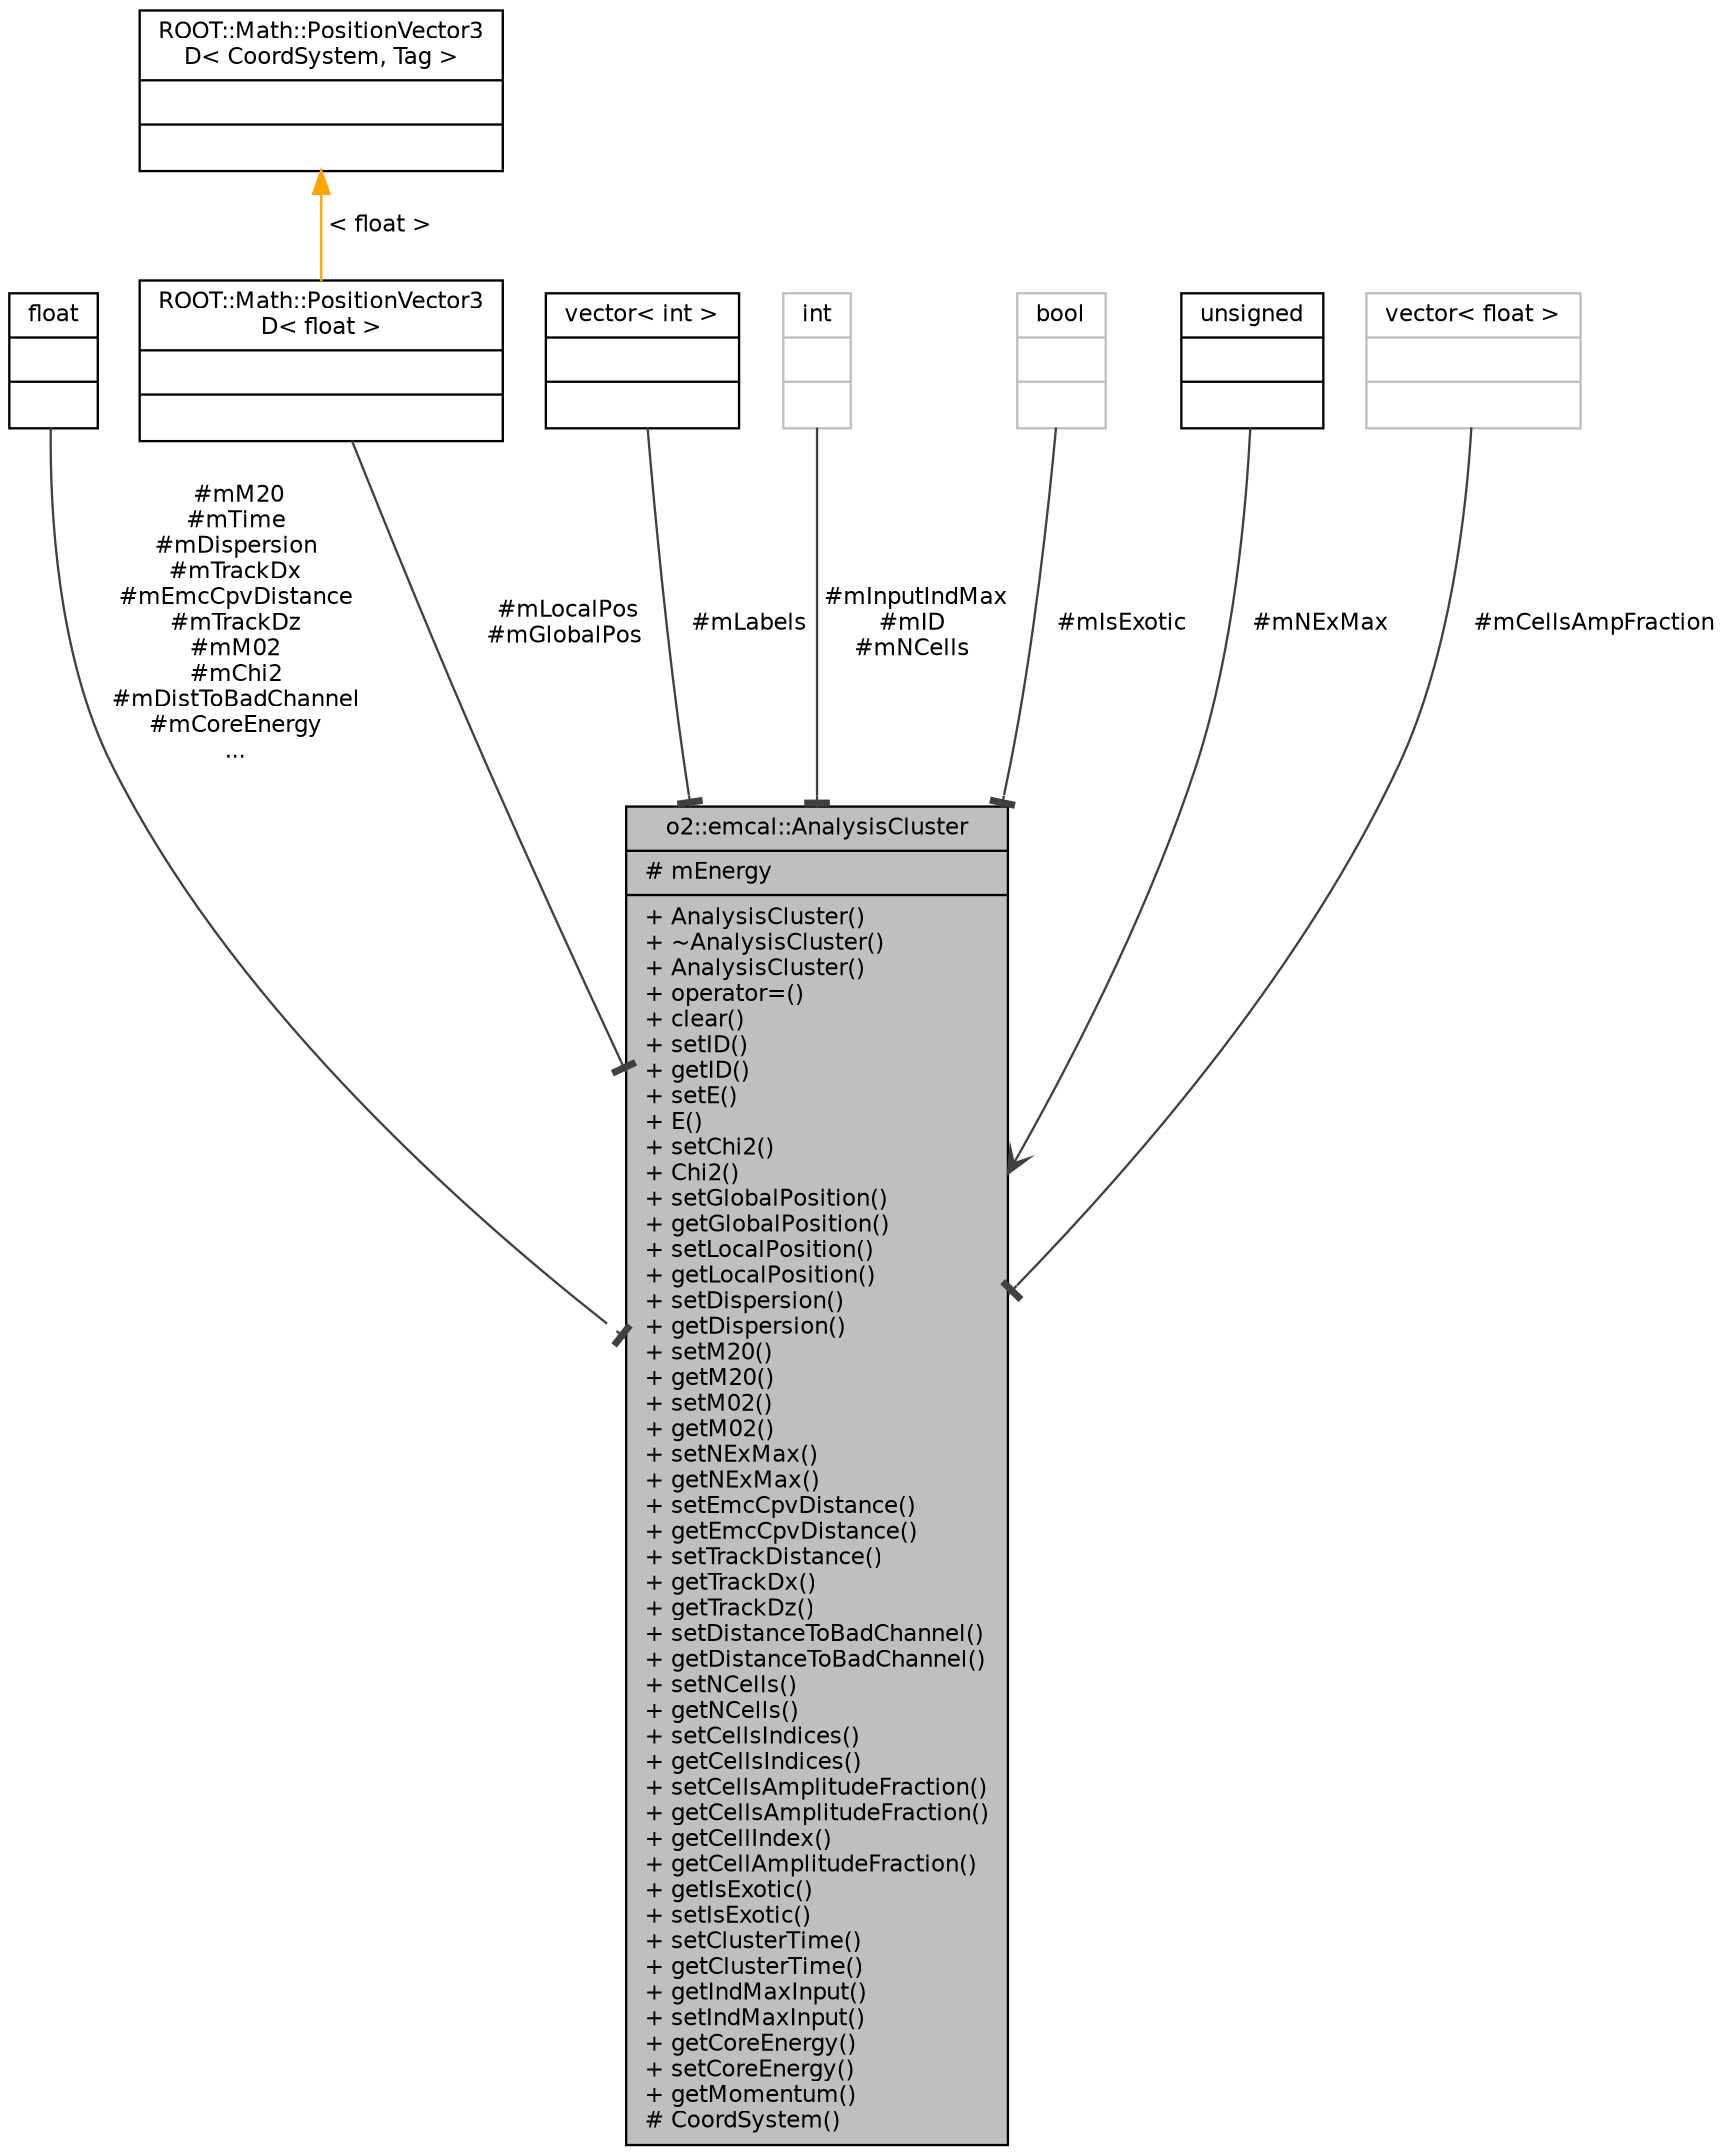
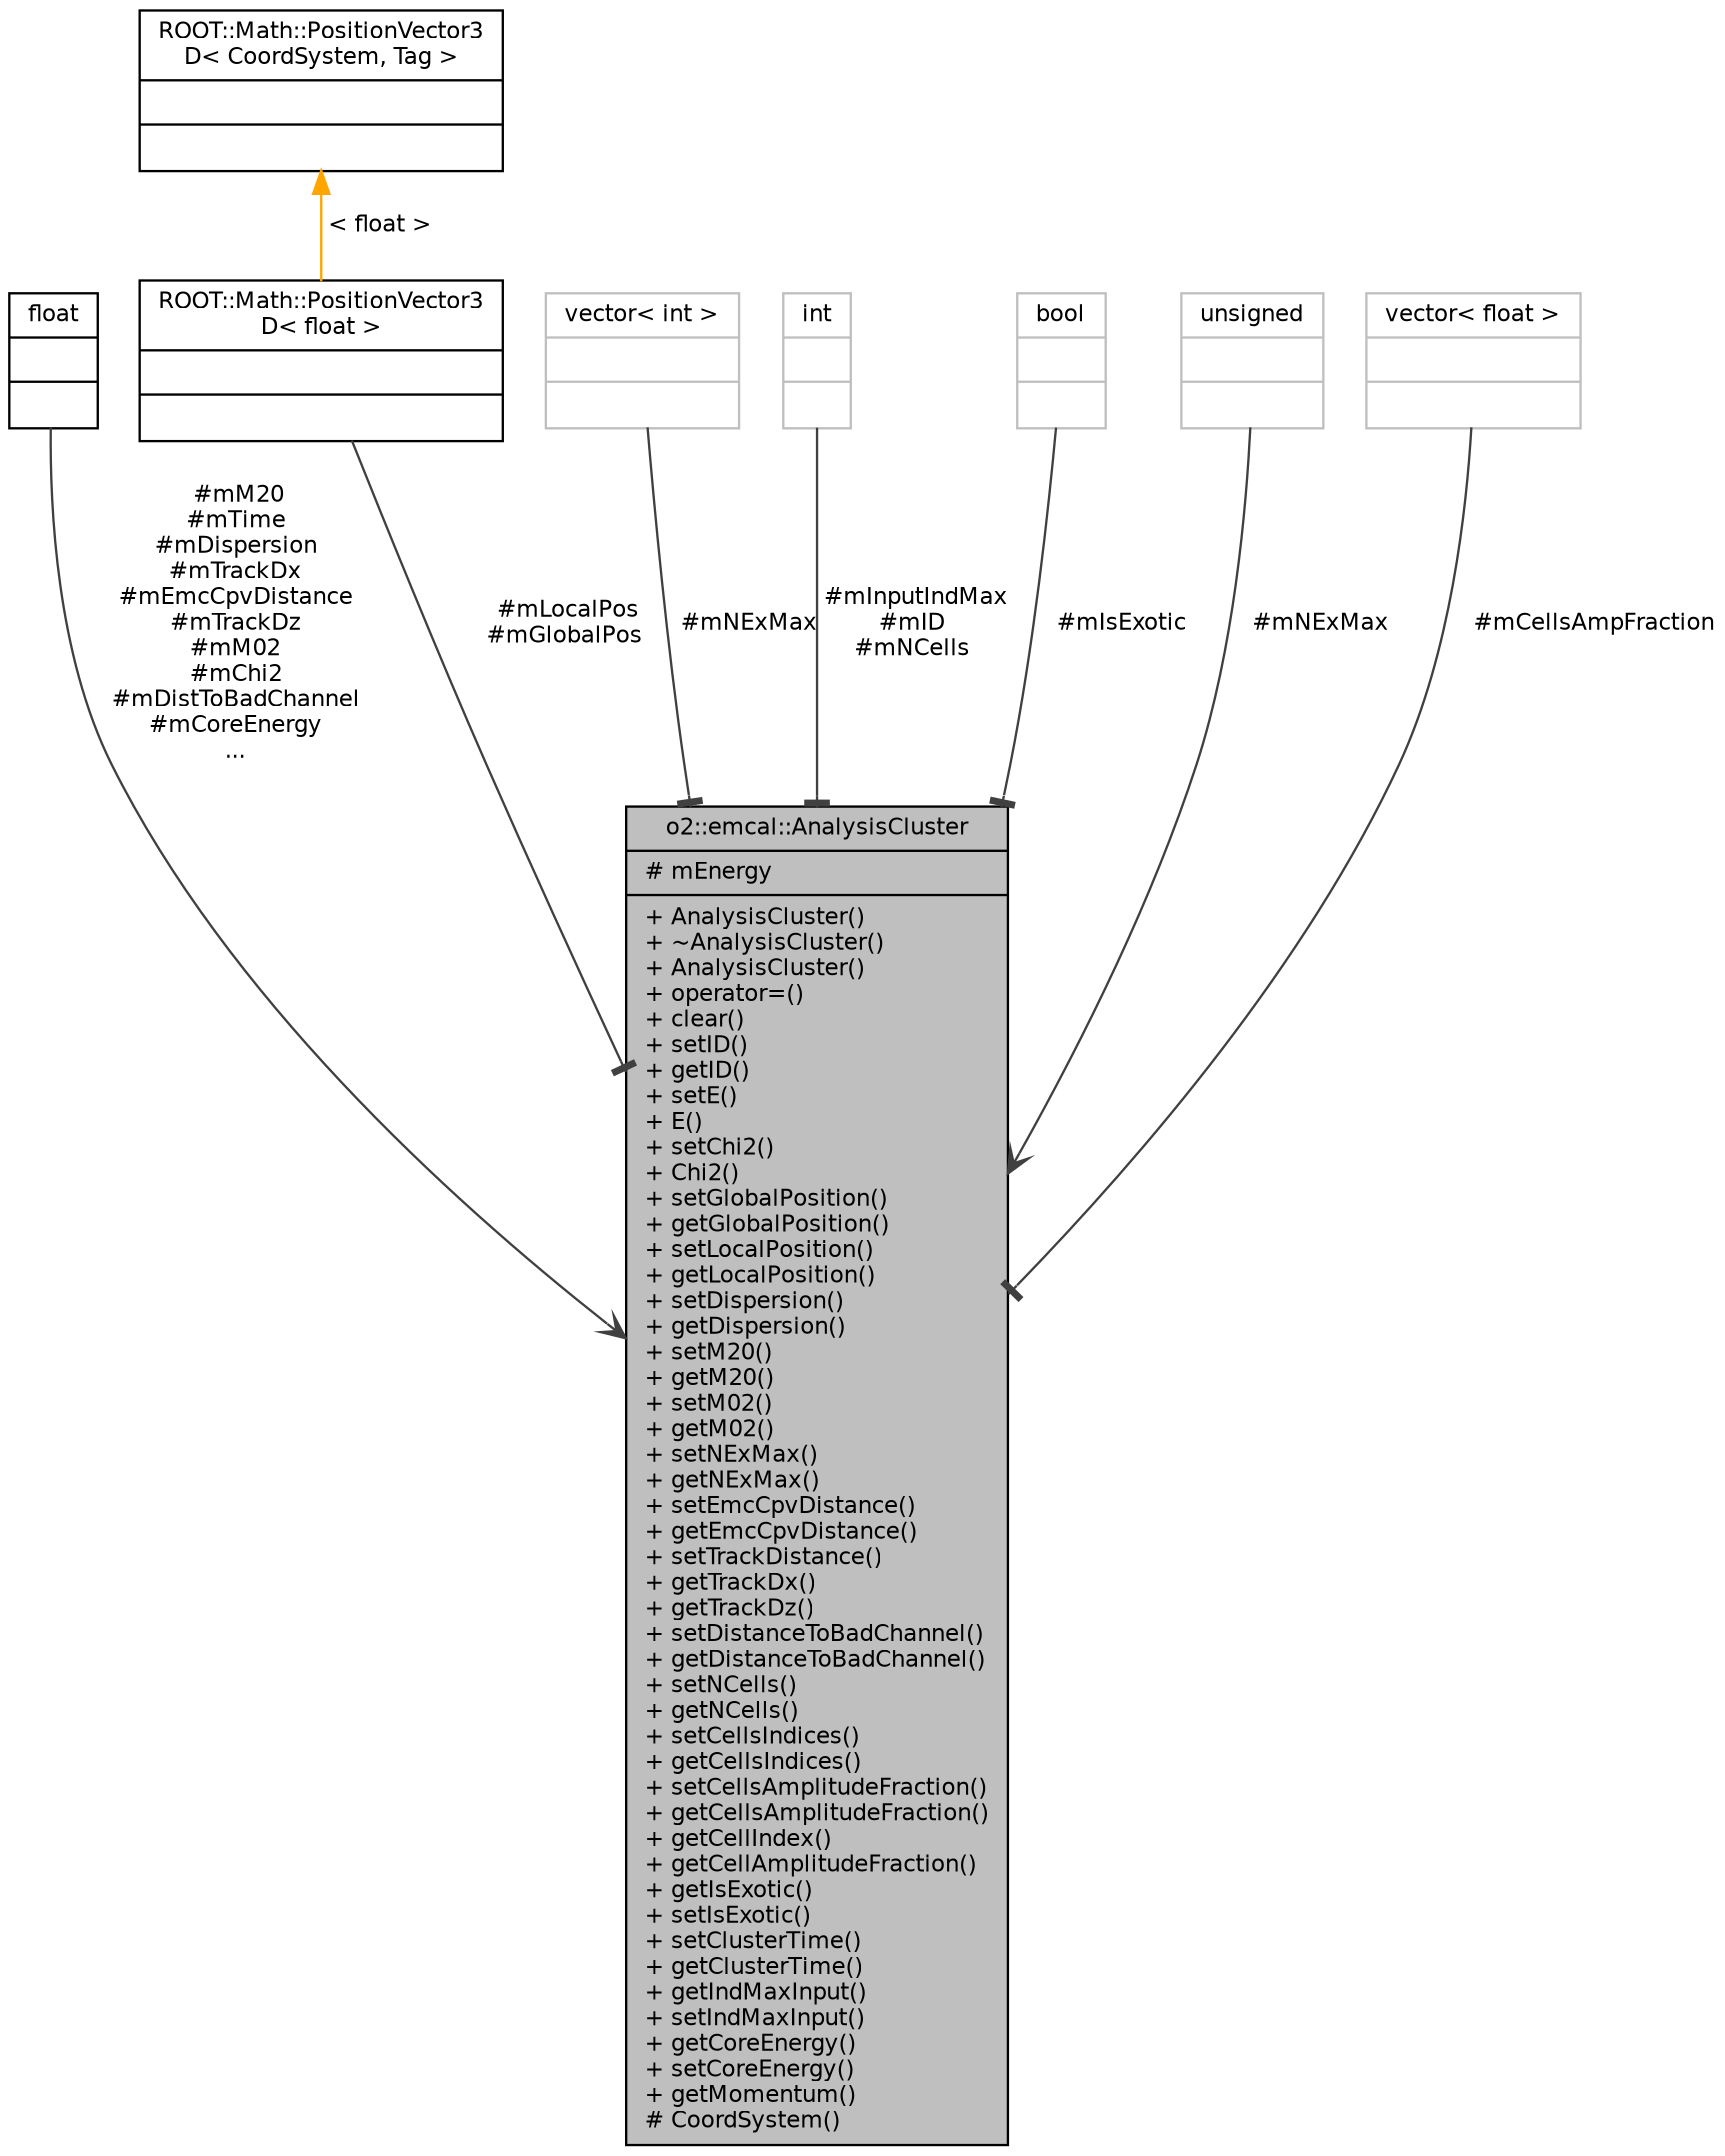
node "vector< int >": color black -> grey75
node "unsigned": color black -> grey75
edge "vector< int >" -> "o2::emcal::AnalysisCluster": label " #mLabels" -> " #mNExMax"
edge "float" -> "o2::emcal::AnalysisCluster": arrowhead tee -> vee
